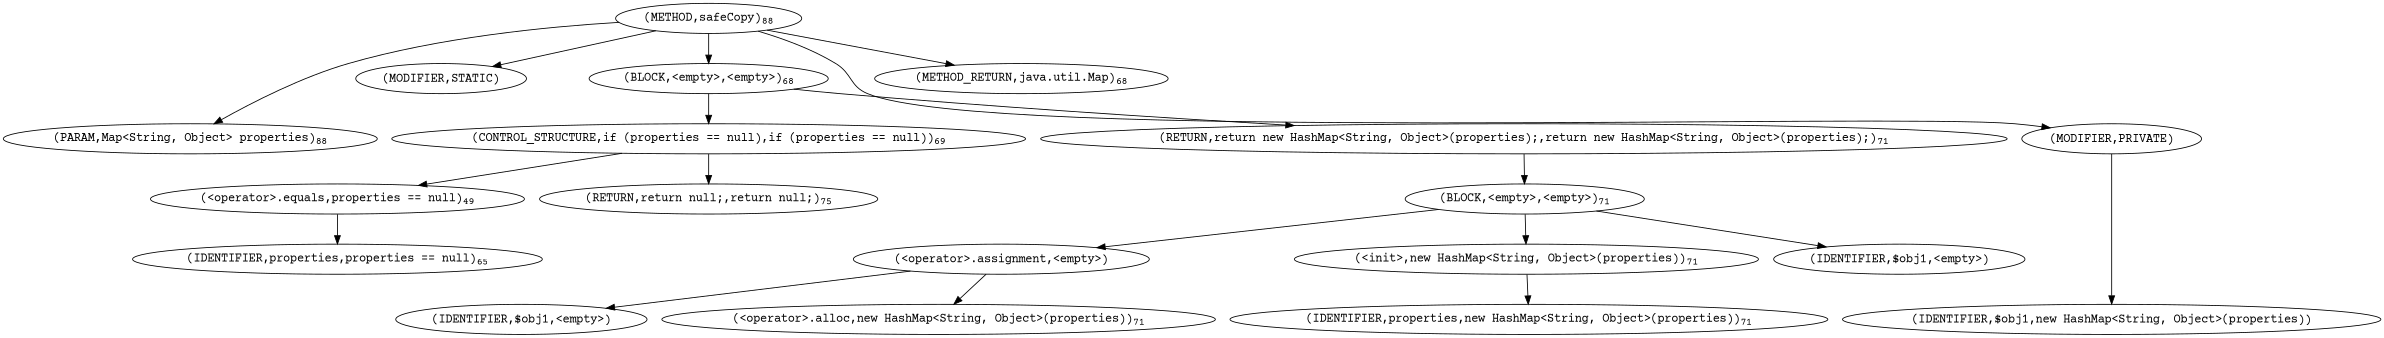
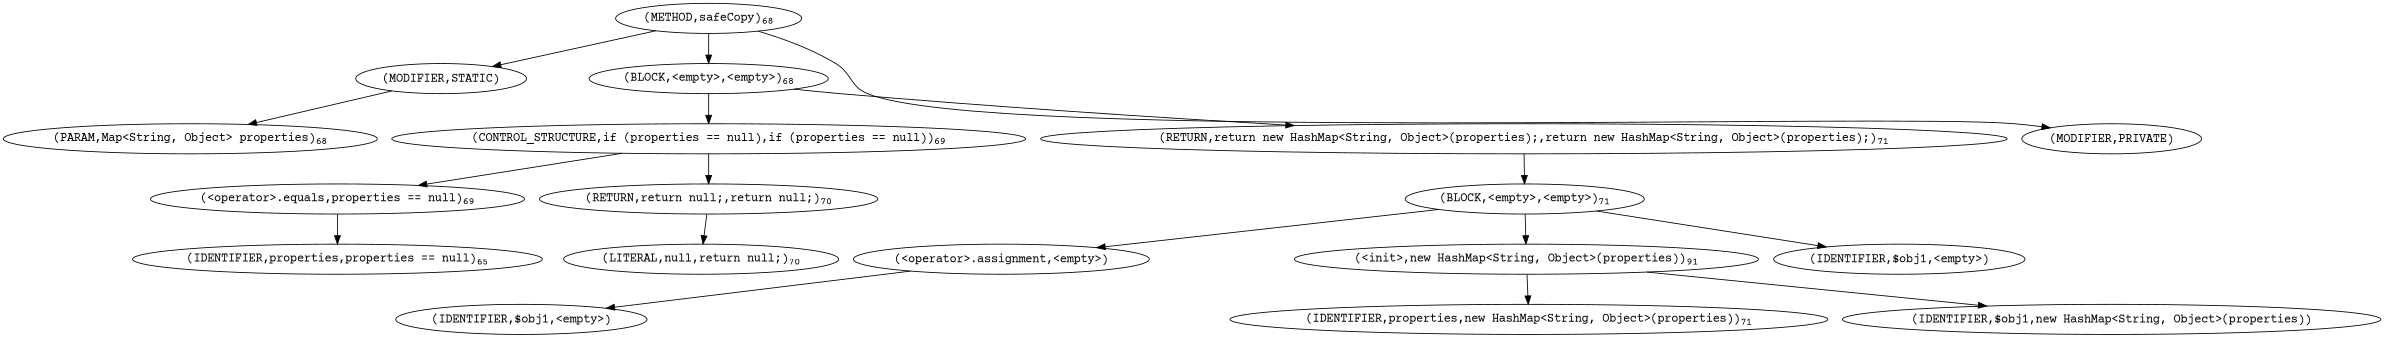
node "(METHOD,safeCopy)": text "88" -> "68"
edge "(METHOD,safeCopy)" -> "(PARAM,Map<String, Object> properties)": now "(MODIFIER,STATIC)" -> "(PARAM,Map<String, Object> properties)"
node "(METHOD_RETURN,java.util.Map)": removed
node "(PARAM,Map<String, Object> properties)": text "88" -> "68"
node "(<operator>.equals,properties == null)": text "49" -> "69"
node "(RETURN,return null;,return null;)": text "75" -> "70"
edge "(MODIFIER,PRIVATE)" -> "(IDENTIFIER,$obj1,new HashMap<String, Object>(properties))": now "(<init>,new HashMap<String, Object>(properties))" -> "(IDENTIFIER,$obj1,new HashMap<String, Object>(properties))"
node "(<init>,new HashMap<String, Object>(properties))": text "71" -> "91"
node "(LITERAL,null,return null;)": added
node "(<operator>.alloc,new HashMap<String, Object>(properties))": removed
